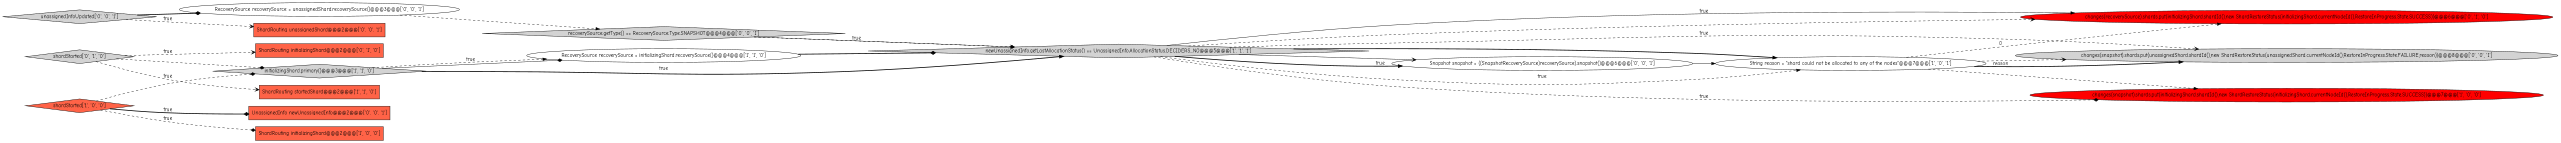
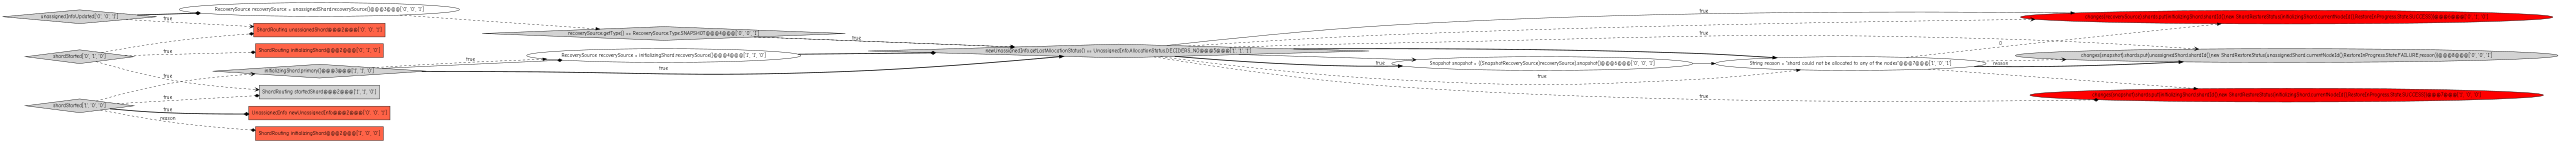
edge "shardStarted['0', '1', '0']" -> "ShardRouting initializingShard@@@2@@@['0', '1', '0']": arrowhead vee -> diamond
edge "shardStarted['0', '1', '0']" -> "initializingShard.primary()@@@3@@@['1', '1', '0']": now "shardStarted['0', '1', '0']" -> "ShardRouting unassignedShard@@@2@@@['0', '0', '1']"
edge "shardStarted['1', '0', '0']" -> "initializingShard.primary()@@@3@@@['1', '1', '0']": arrowhead diamond -> vee
node "ShardRouting startedShard@@@2@@@['1', '1', '0']": fillcolor tomato -> lightgray
edge "shardStarted['1', '0', '0']" -> "ShardRouting startedShard@@@2@@@['1', '1', '0']": added, label "true"
node "shardStarted['1', '0', '0']": fillcolor tomato -> lightgray
edge "shardStarted['1', '0', '0']" -> "ShardRouting initializingShard@@@2@@@['1', '0', '0']": label "true" -> "reason"
